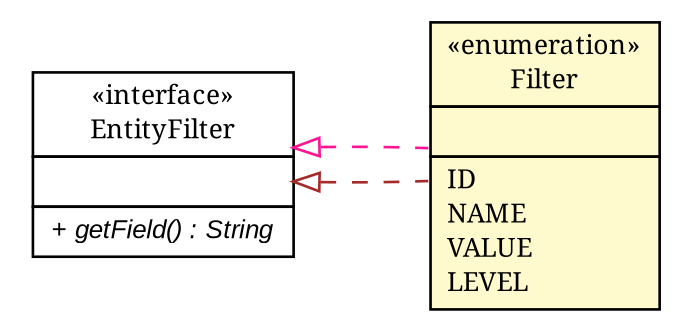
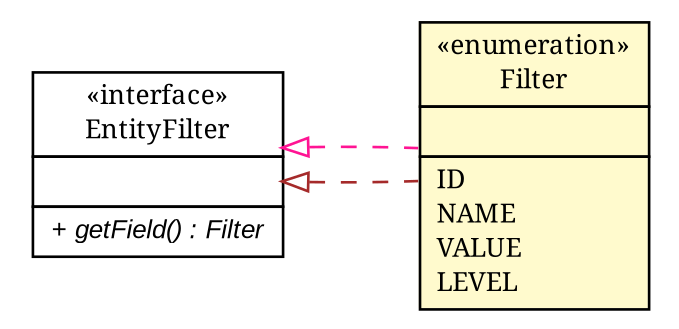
node "EntityFilter": text "+ getField() : String" -> "+ getField() : Filter"
